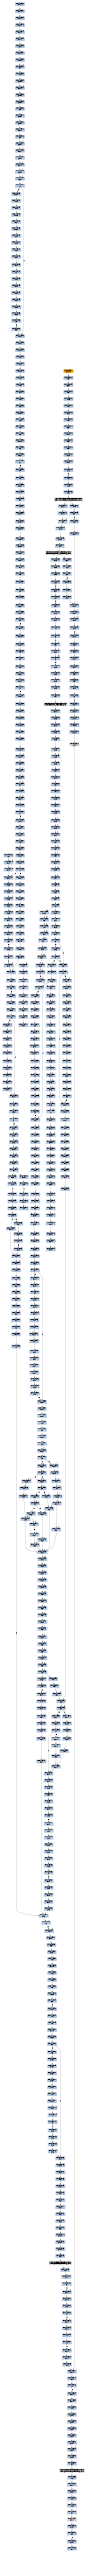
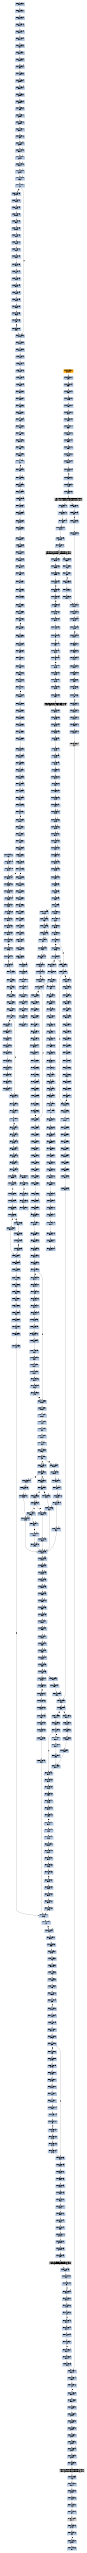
edge "0x0041e8f8 movb" -> "0x0041e960 xorl": now "0x0041e8f8 movb" -> "0x0041e8fa movl"
